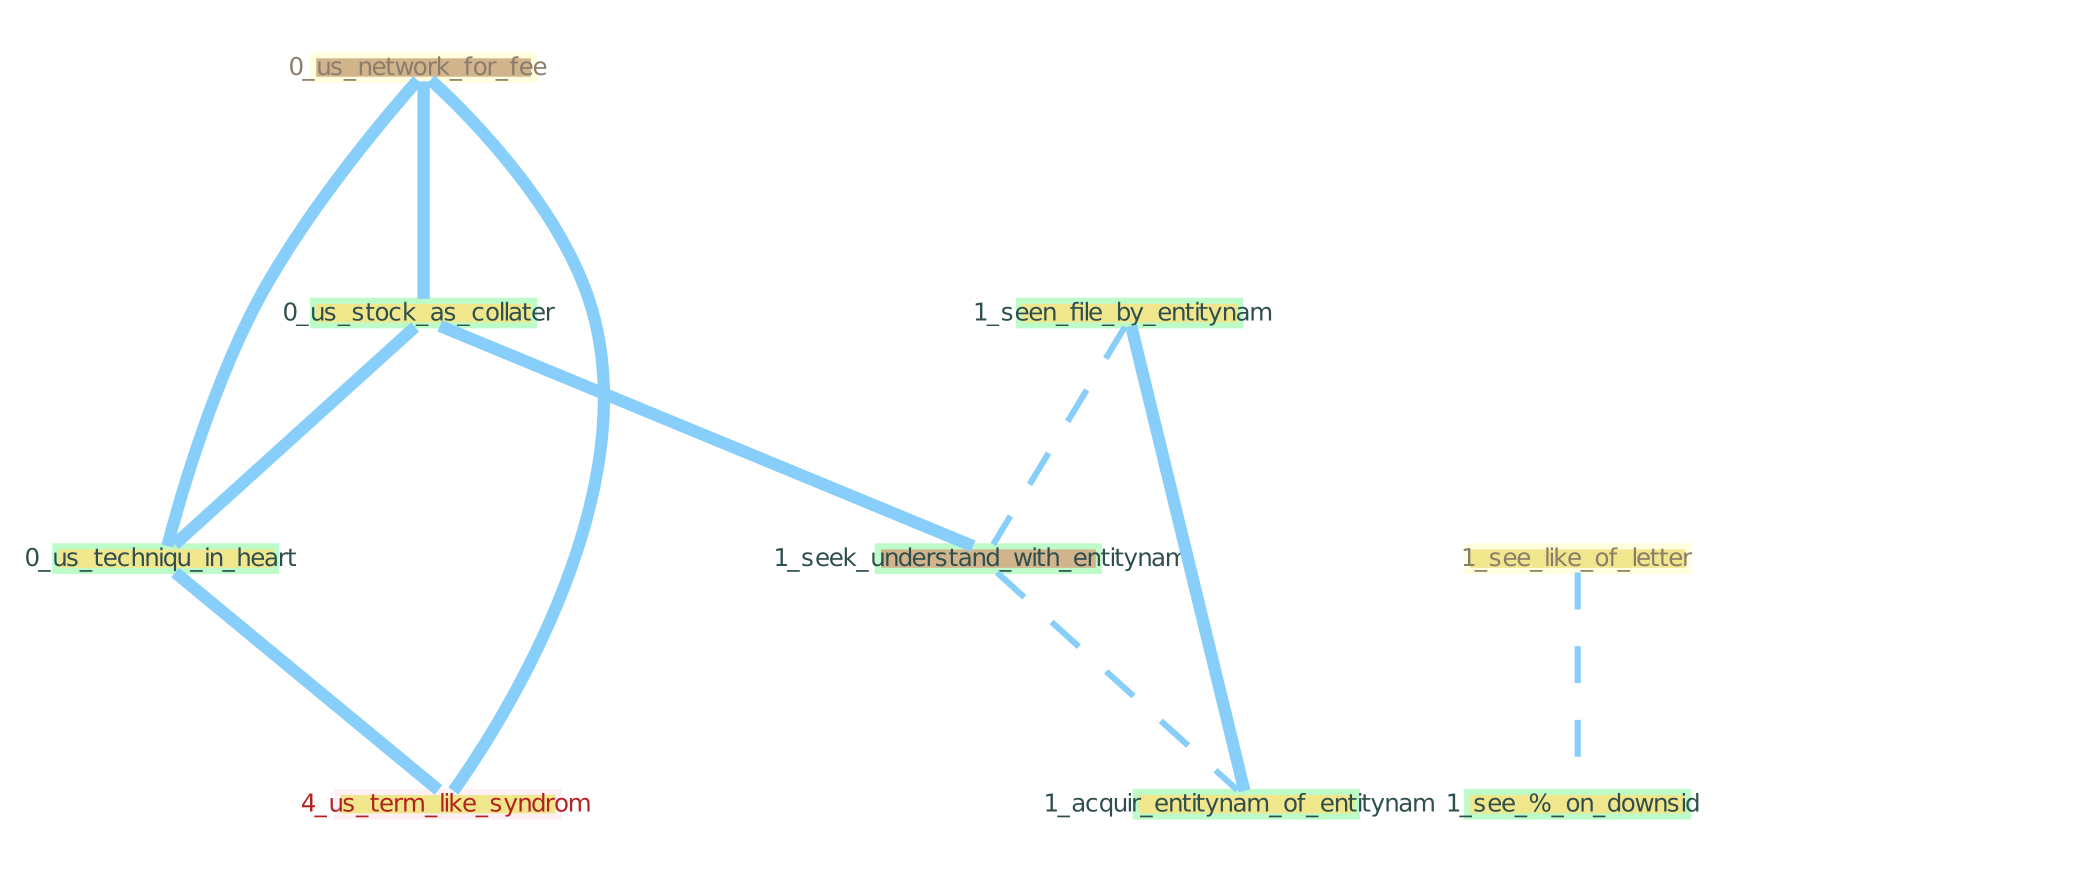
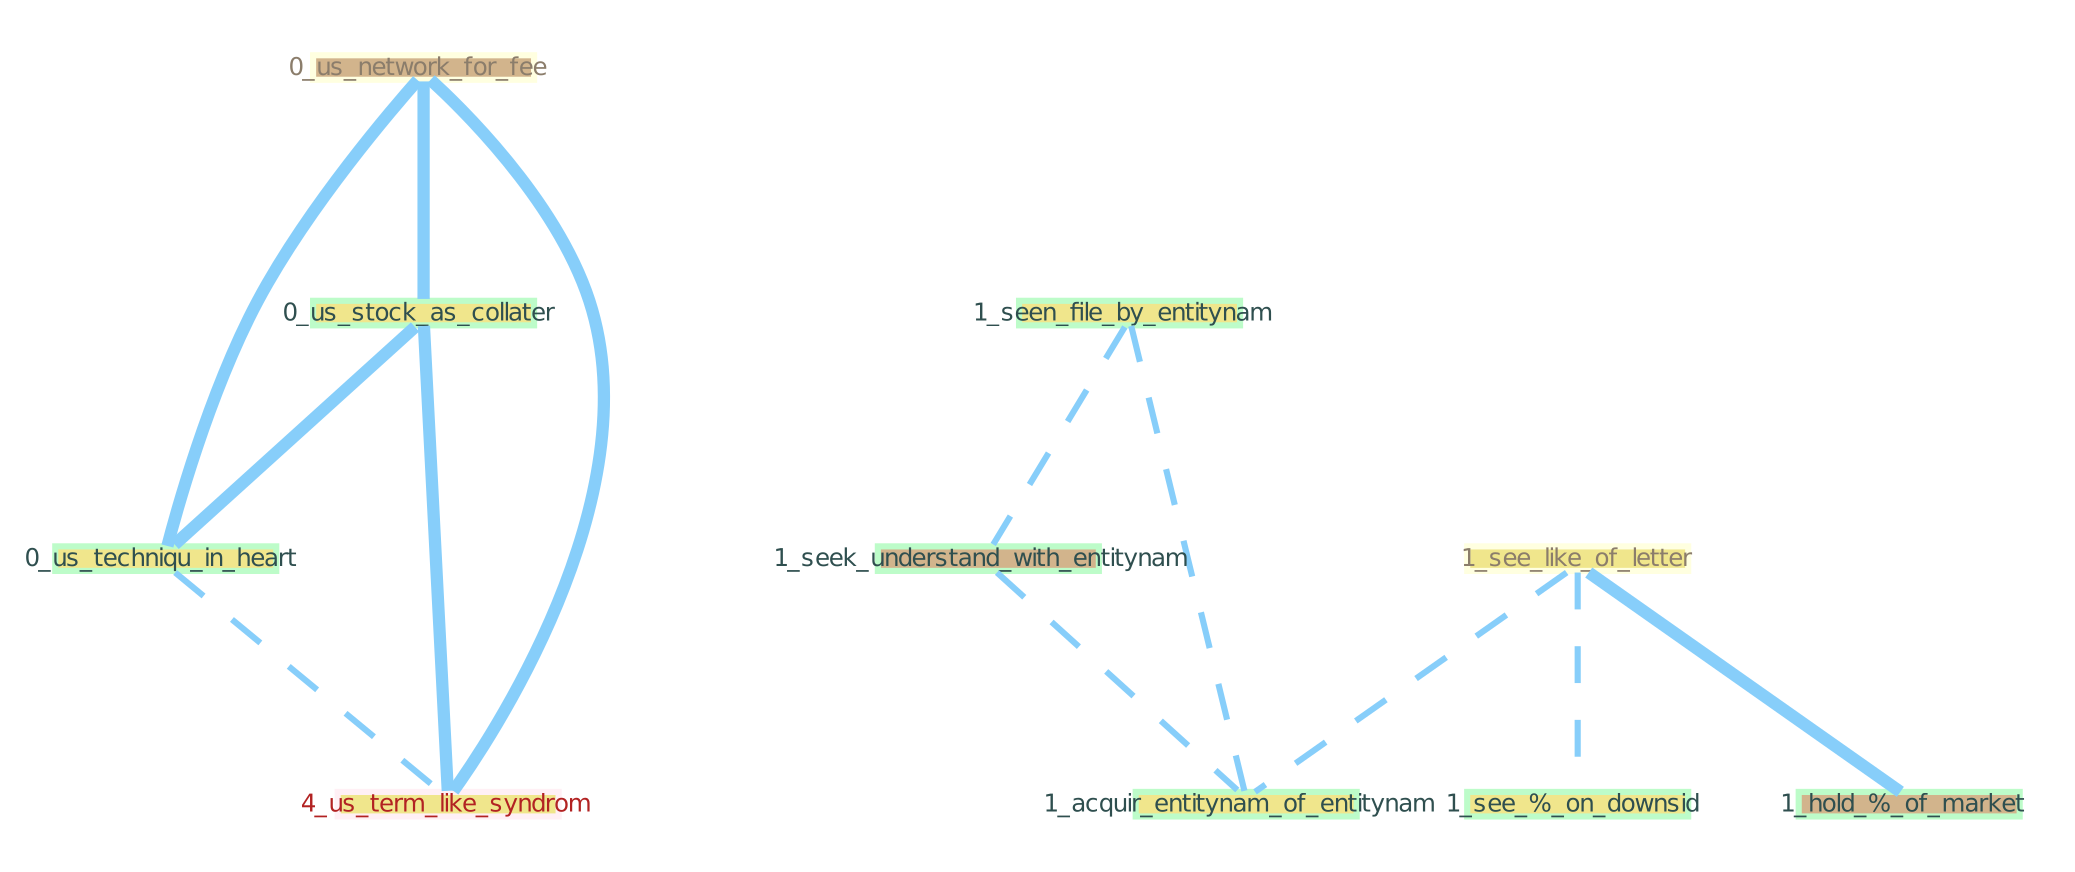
edge "0_us_stock_as_collater" -- "1_seek_understand_with_entitynam": now "0_us_stock_as_collater" -- "4_us_term_like_syndrom"
edge "1_seen_file_by_entitynam" -- "1_acquir_entitynam_of_entitynam": style bold -> dashed
edge "0_us_techniqu_in_heart" -- "4_us_term_like_syndrom": style bold -> dashed
edge "1_see_like_of_letter" -- "1_acquir_entitynam_of_entitynam": added
node "1_hold_%_of_market": added
